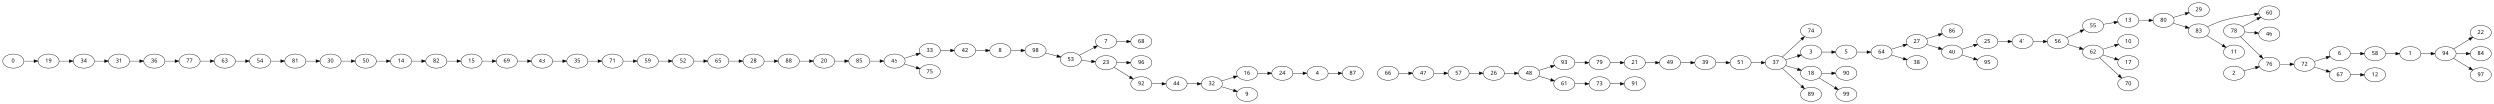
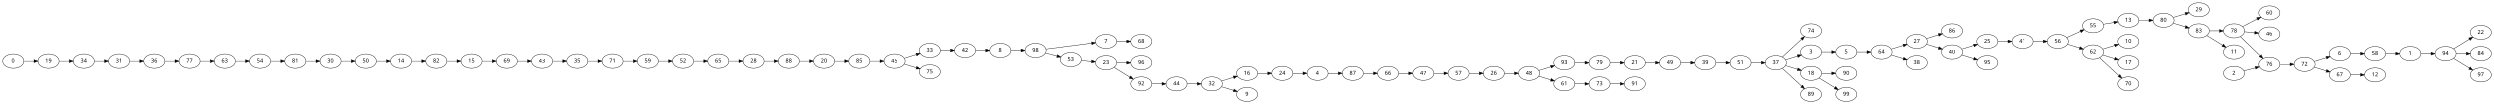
edge "83" -> "60": now "83" -> "78"
edge "53" -> "7": now "98" -> "7"
edge "87" -> "66": added
